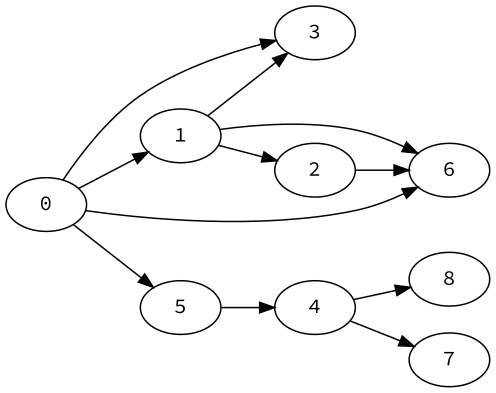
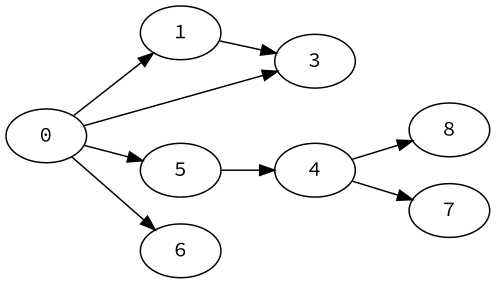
edge "1" -> "6": removed
node "2": removed
